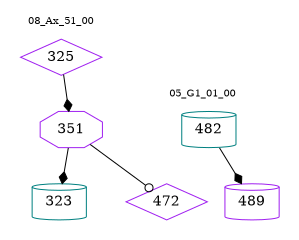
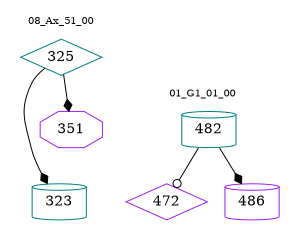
node "325": color purple -> teal
cluster "05_G1_01_00": label "05_G1_01_00" -> "01_G1_01_00"
edge "351" -> "323": now "325" -> "323"
edge "351" -> "472": now "482" -> "472"
node "489": label "489" -> "486"
